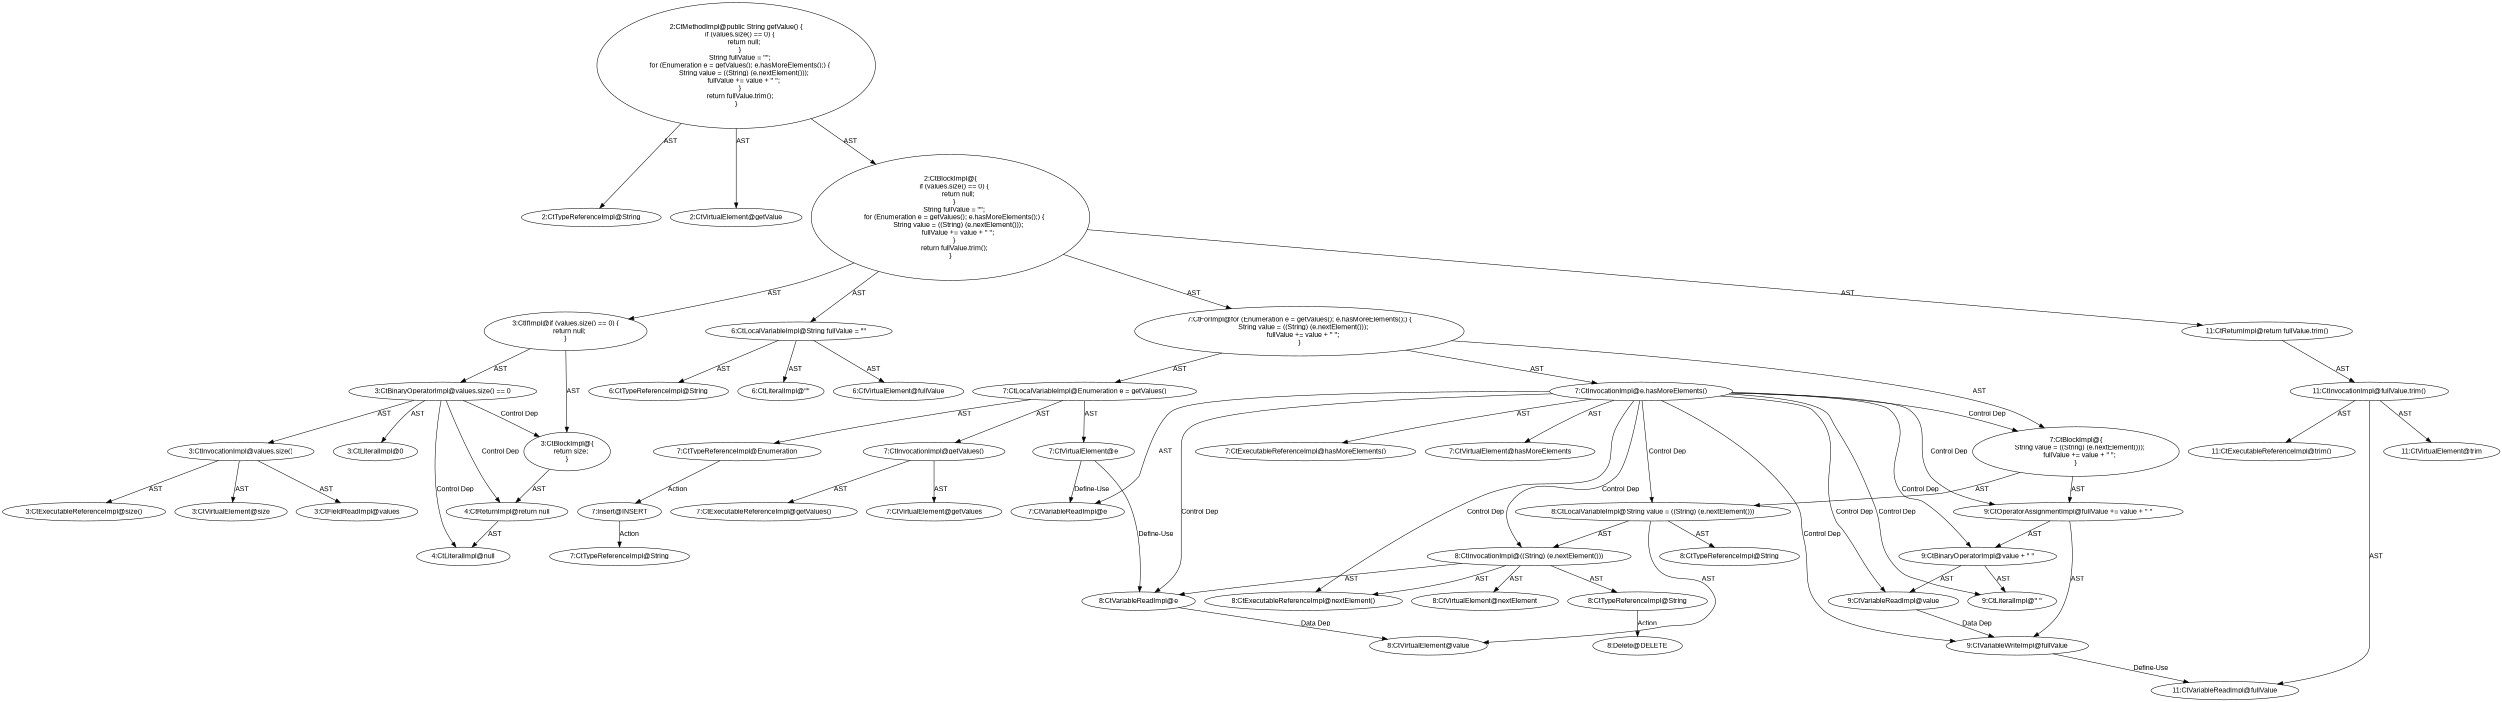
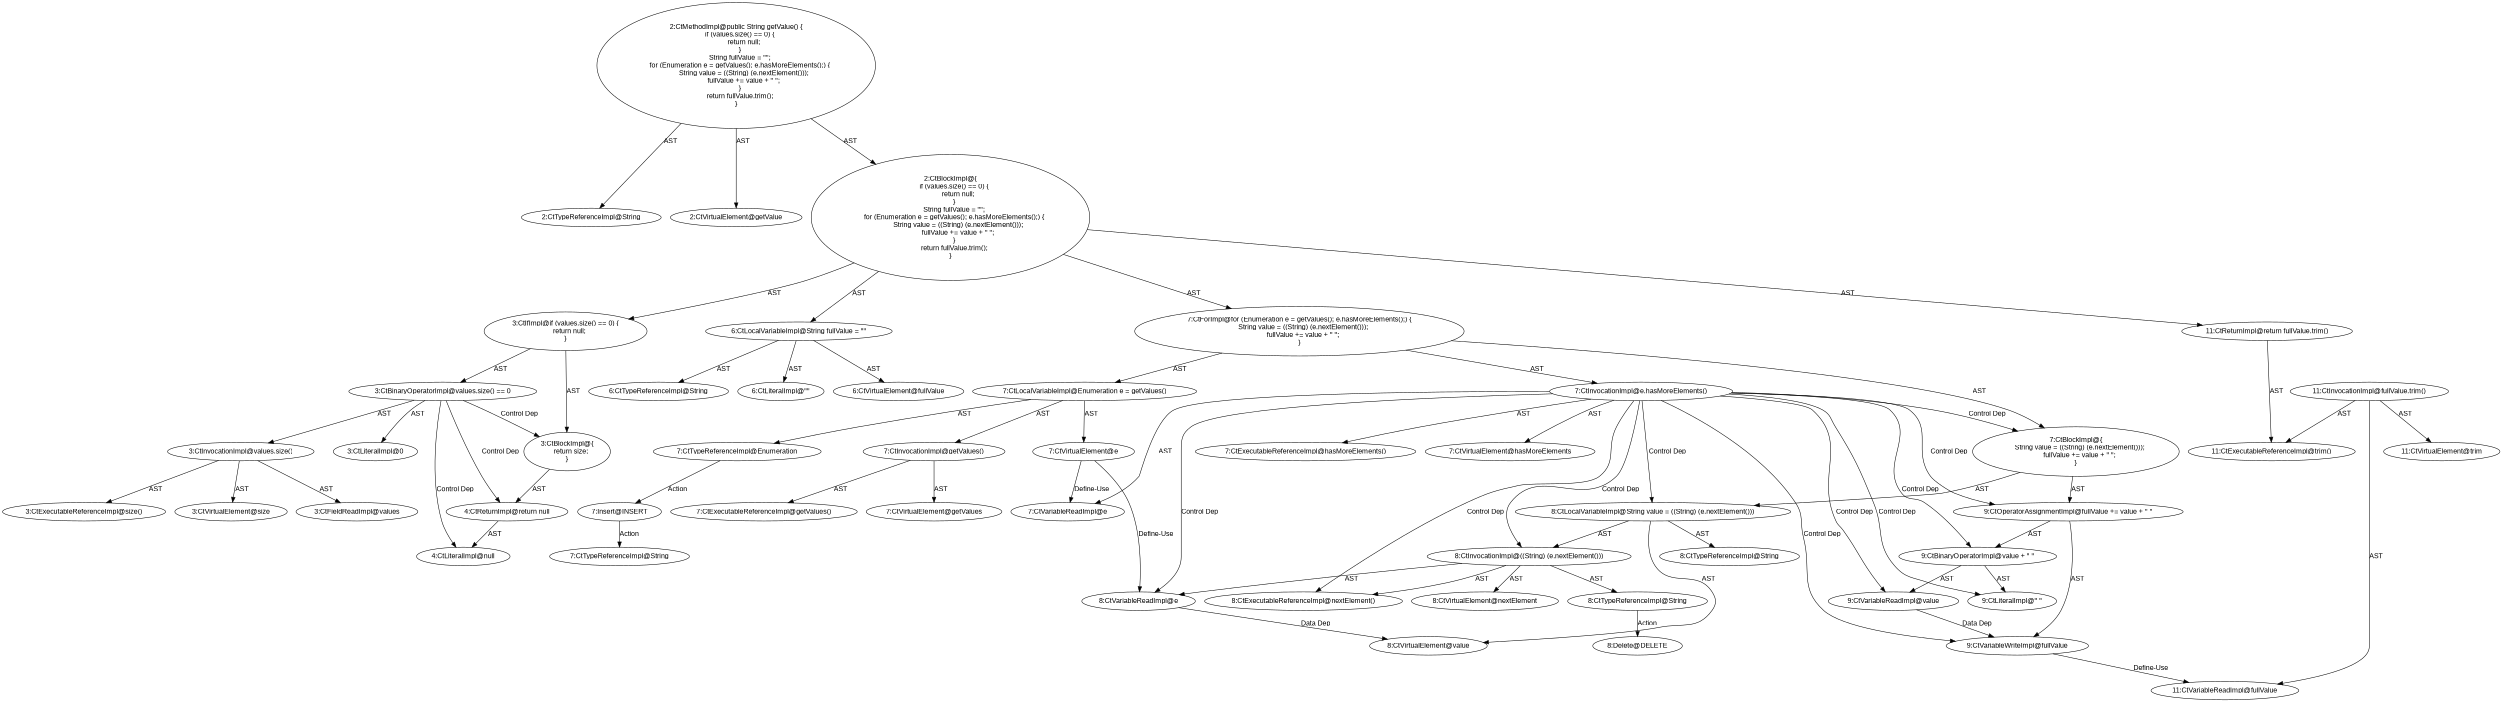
edge "11:CtReturnImpl@return fullValue.trim()" -> "11:CtInvocationImpl@fullValue.trim()": now "11:CtReturnImpl@return fullValue.trim()" -> "11:CtExecutableReferenceImpl@trim()"
